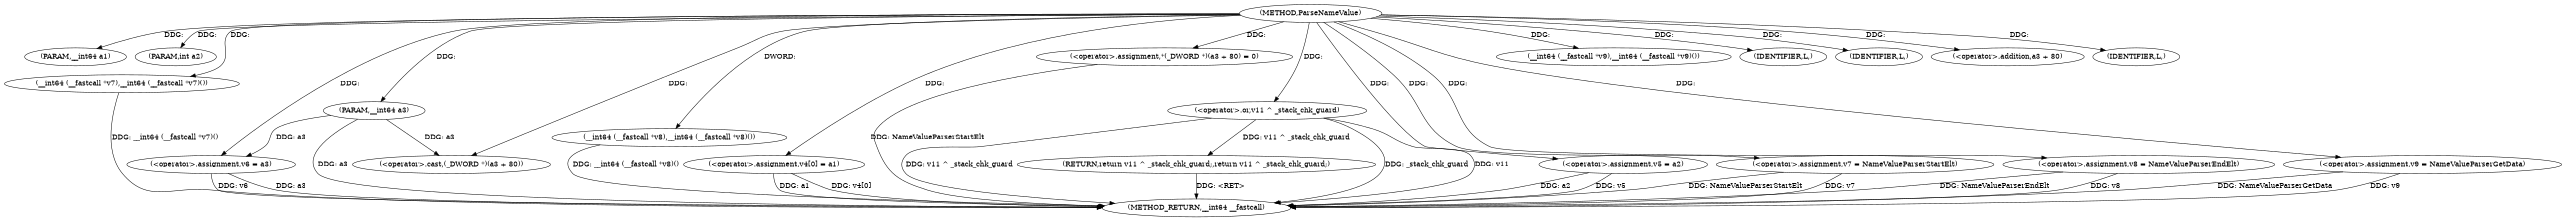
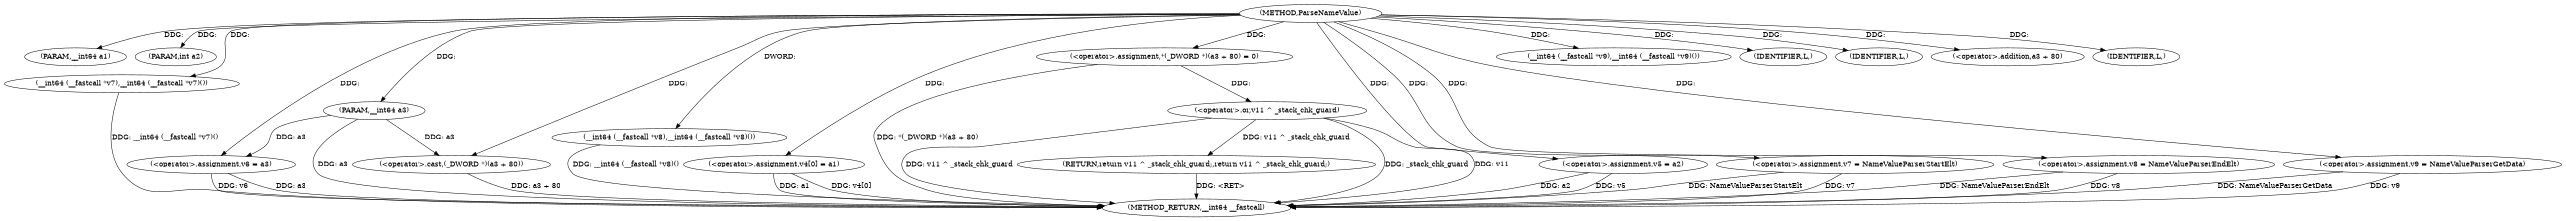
edge "(METHOD,ParseNameValue)" -> "(<operator>.or,v11 ^ _stack_chk_guard)": now "(<operator>.assignment,*(_DWORD *)(a3 + 80) = 0)" -> "(<operator>.or,v11 ^ _stack_chk_guard)"
edge "(<operator>.assignment,*(_DWORD *)(a3 + 80) = 0)" -> "(METHOD_RETURN,__int64 __fastcall)": label "DDG: NameValueParserStartElt" -> "DDG: *(_DWORD *)(a3 + 80)"
edge "(<operator>.cast,(_DWORD *)(a3 + 80))" -> "(METHOD_RETURN,__int64 __fastcall)": added, label "DDG: a3 + 80"
